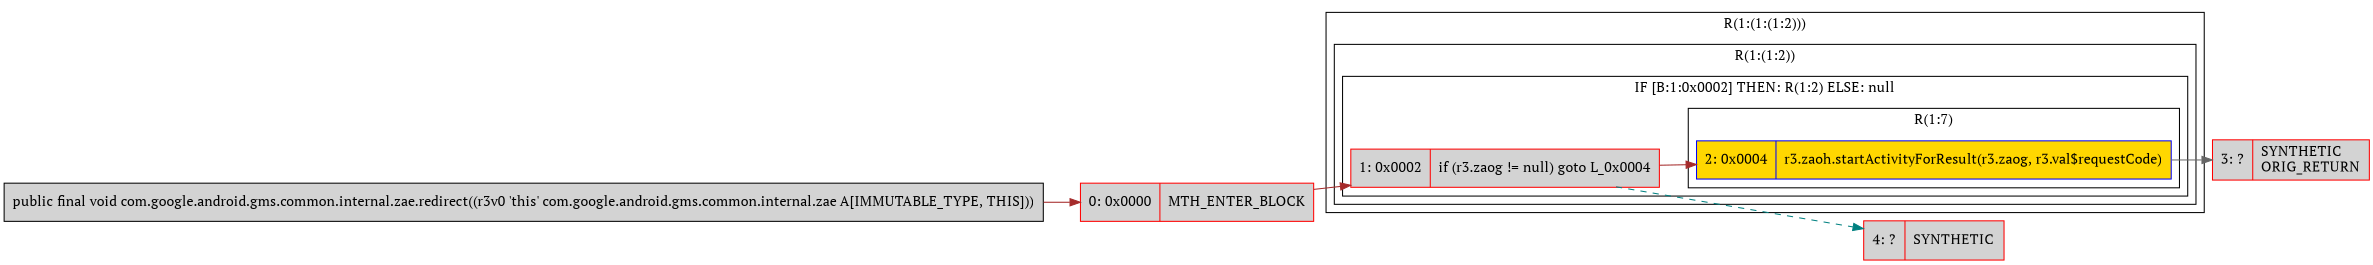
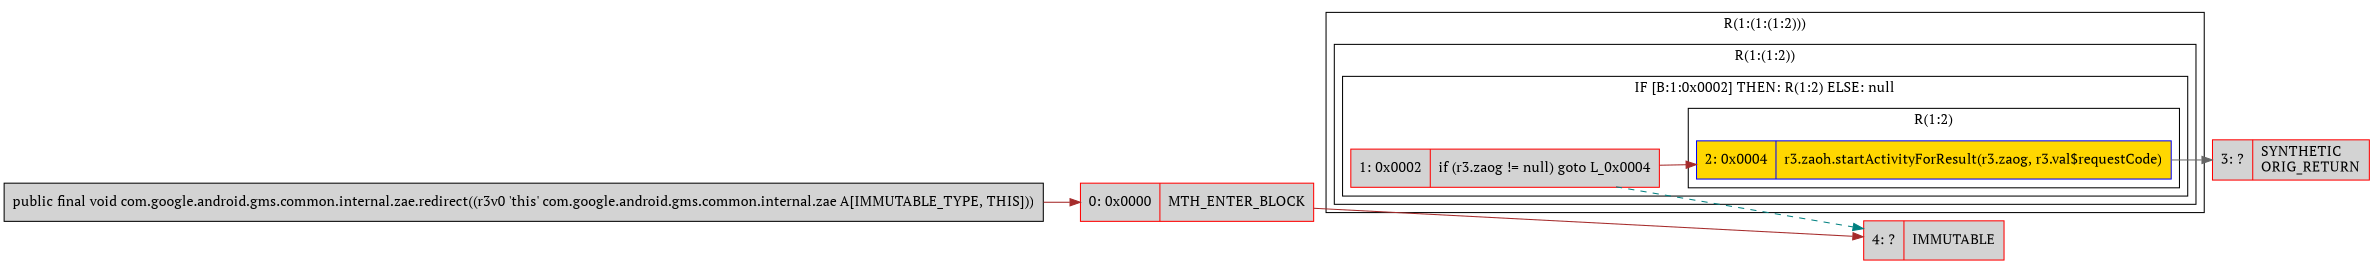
cluster "R(1:7)": label "R(1:7)" -> "R(1:2)"
edge "0: 0x0000" -> "1: 0x0002": now "0: 0x0000" -> "4: ?"
node "4: ?": text "SYNTHETIC" -> "IMMUTABLE"
